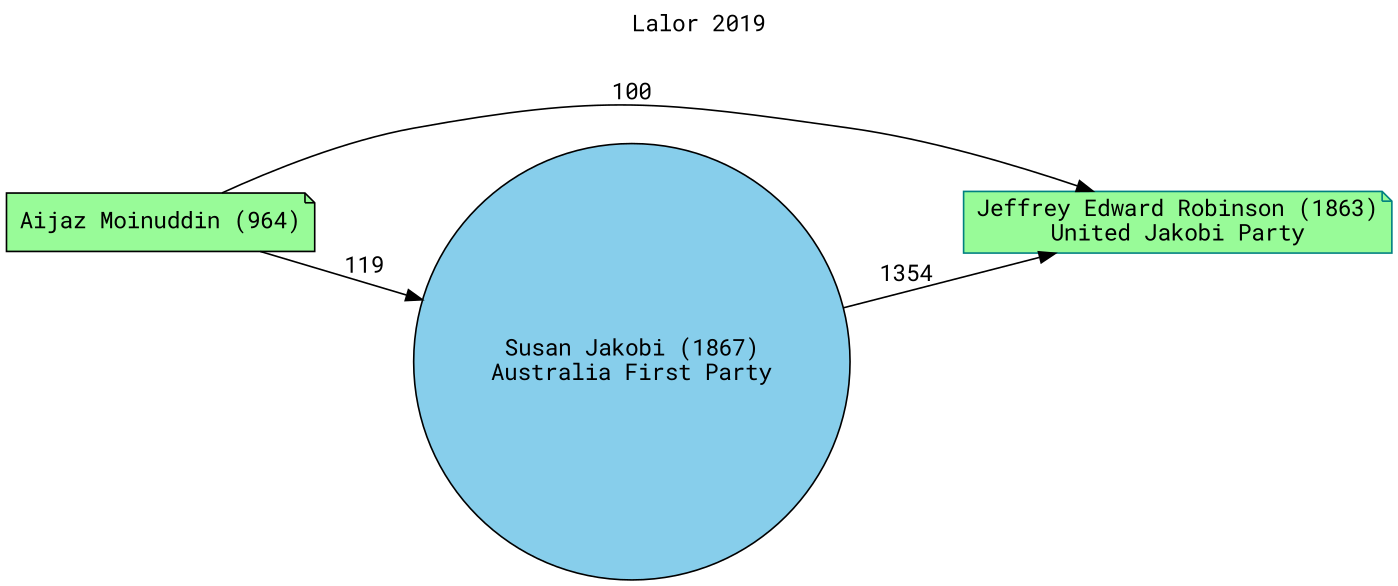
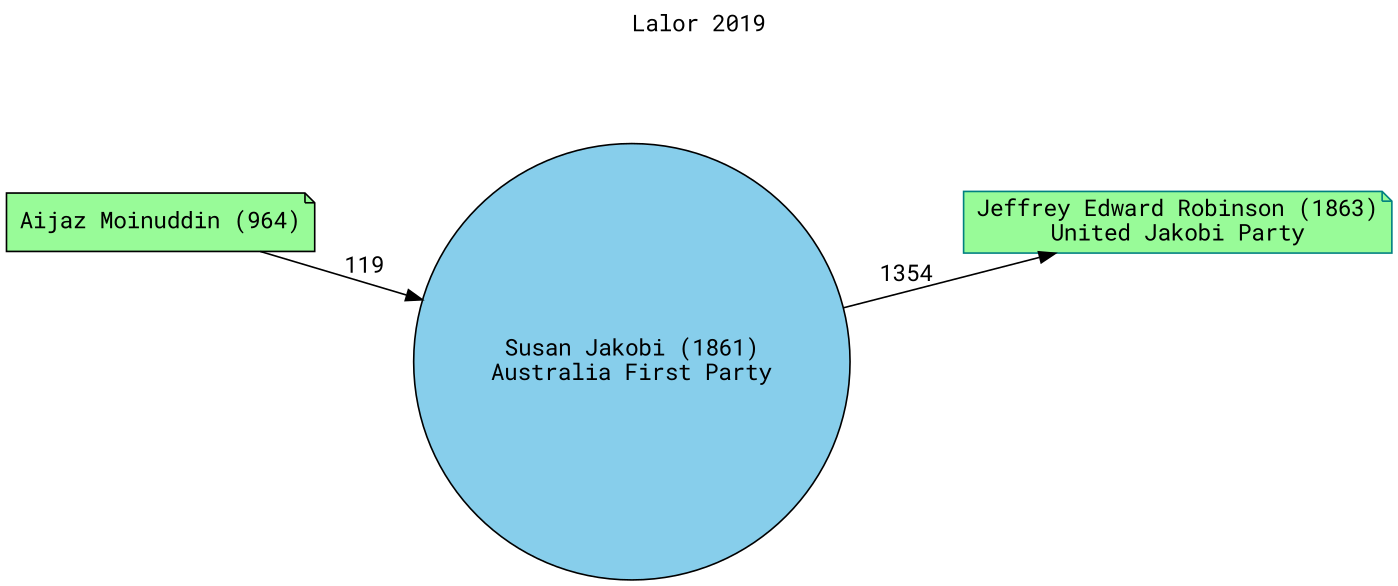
edge "Aijaz Moinuddin (964)" -> "Jeffrey Edward Robinson (1863) United Jakobi Party": removed, label "100"
node "Susan Jakobi (1867) Australia First Party": label "Susan Jakobi (1867) Australia First Party" -> "Susan Jakobi (1861) Australia First Party"
